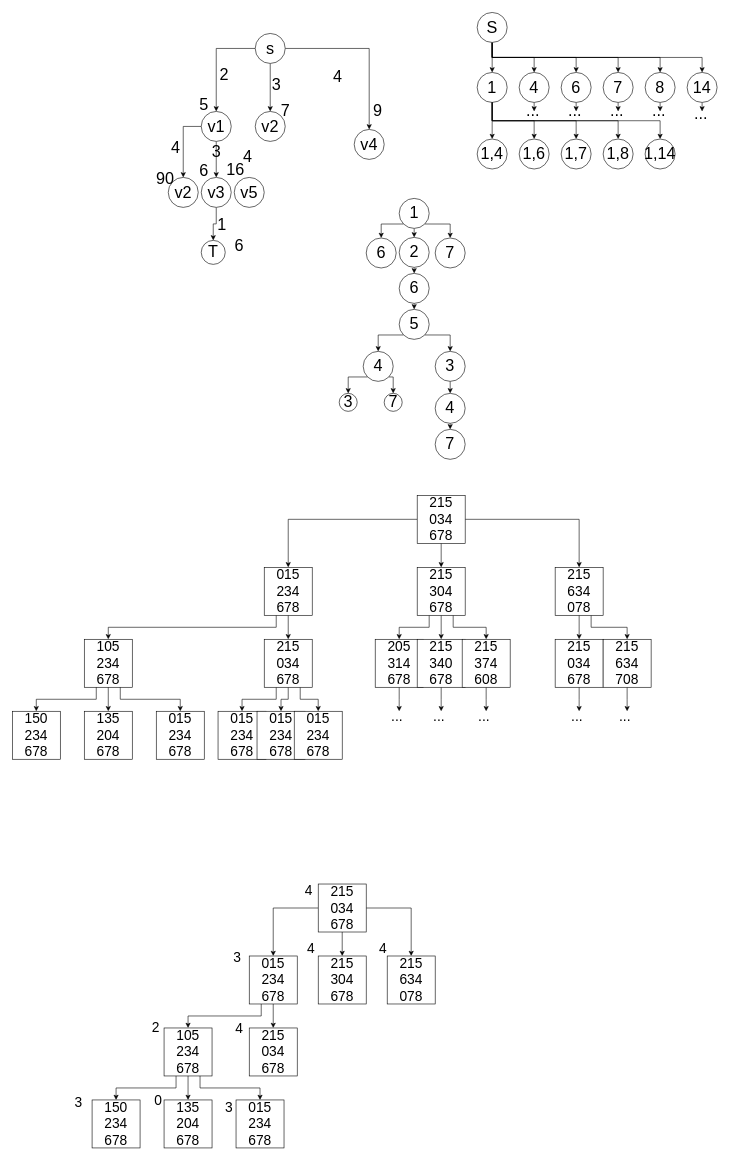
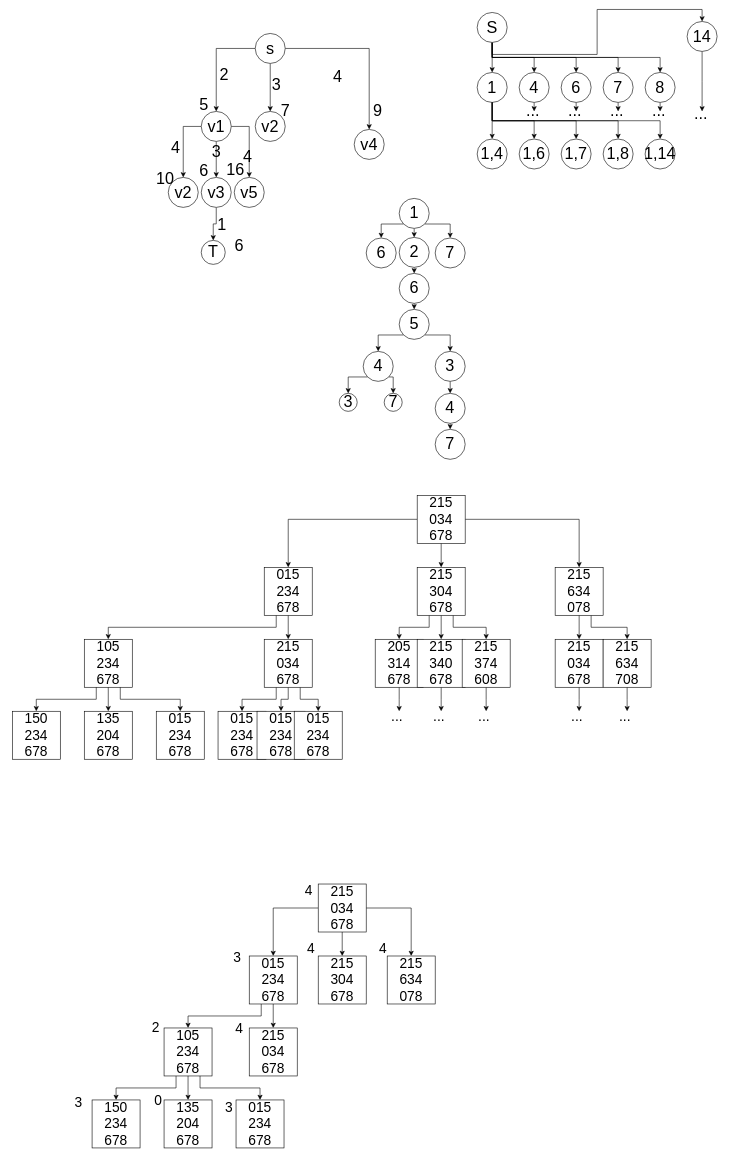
node "14": moved (702, 87) -> (702, 36)
edge "v1" -> "v5": added
node "90": label "90" -> "10"
